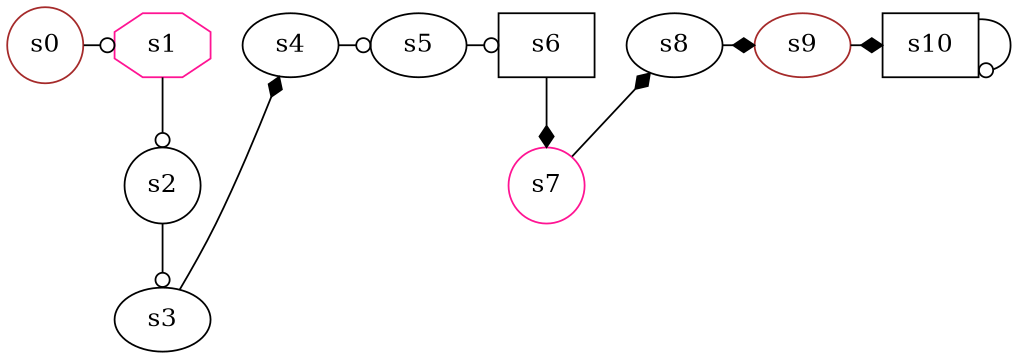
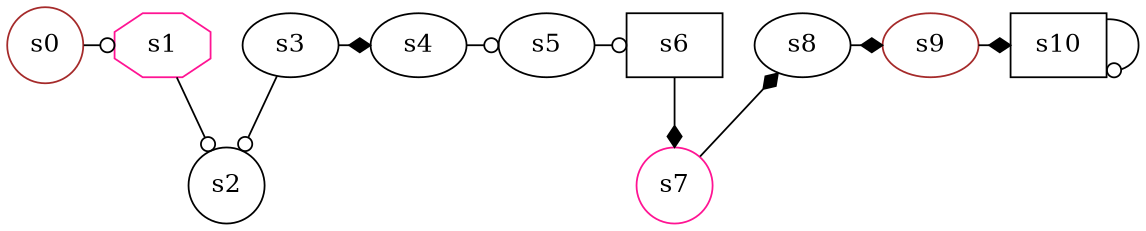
edge "s2" -> "s3": reversed
